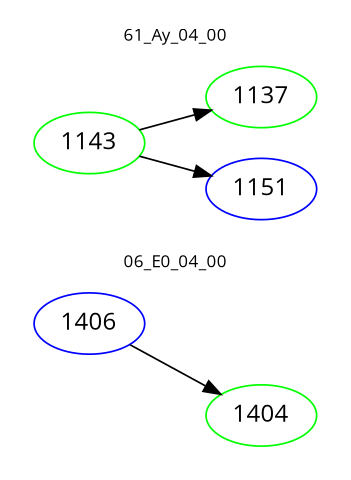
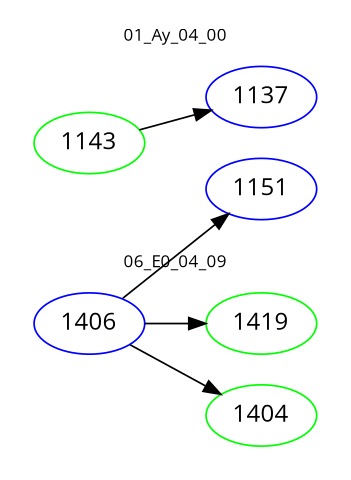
cluster "61_Ay_04_00": label "61_Ay_04_00" -> "01_Ay_04_00"
node "1137": color green -> blue
edge "1143" -> "1151": now "1406" -> "1151"
cluster "06_E0_04_00": label "06_E0_04_00" -> "06_E0_04_09"
node "1419": added
